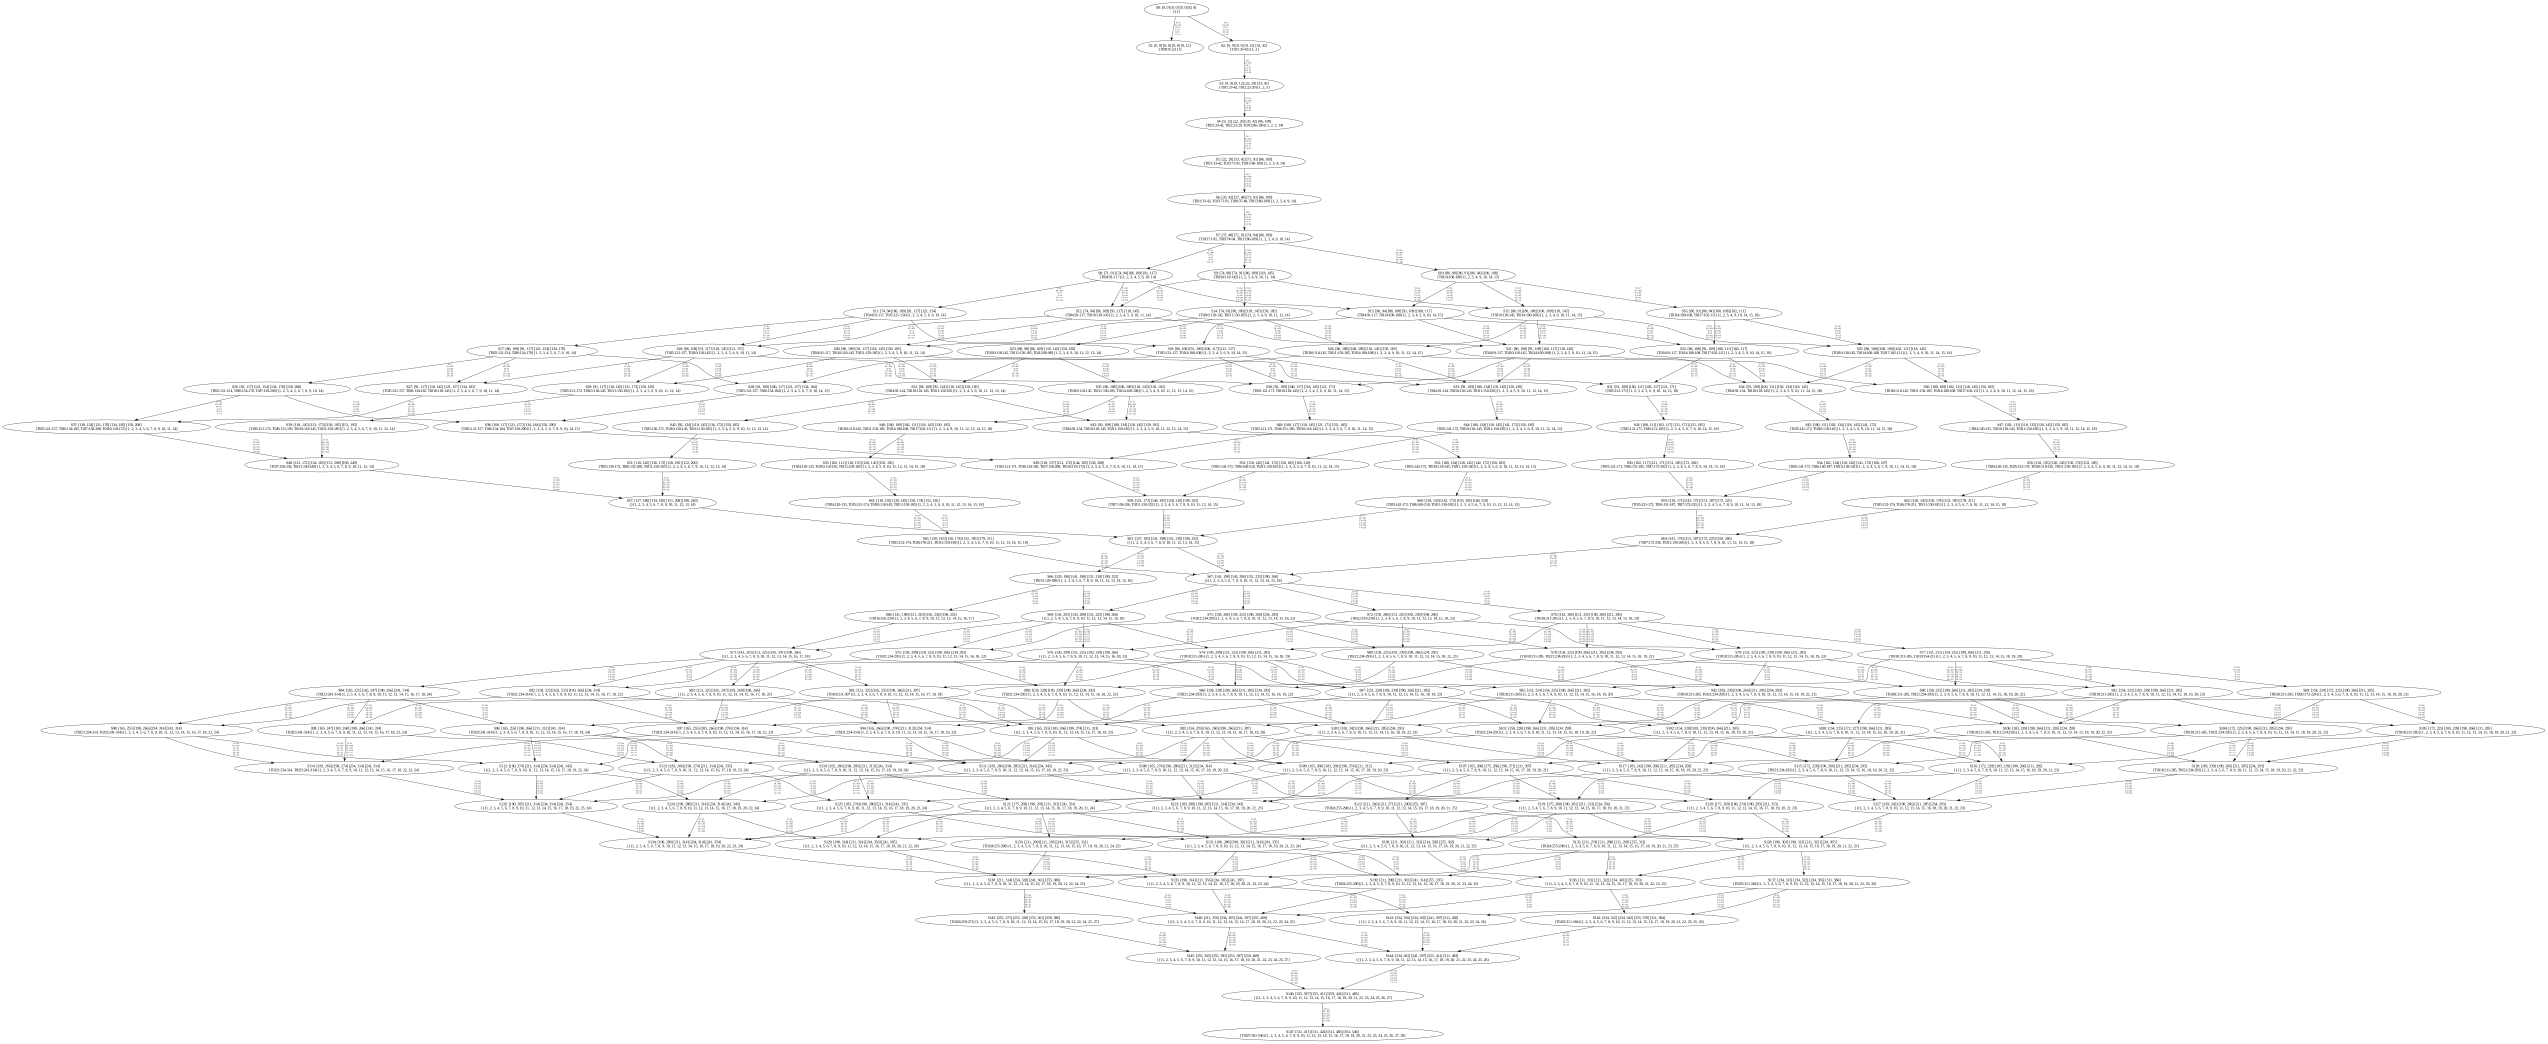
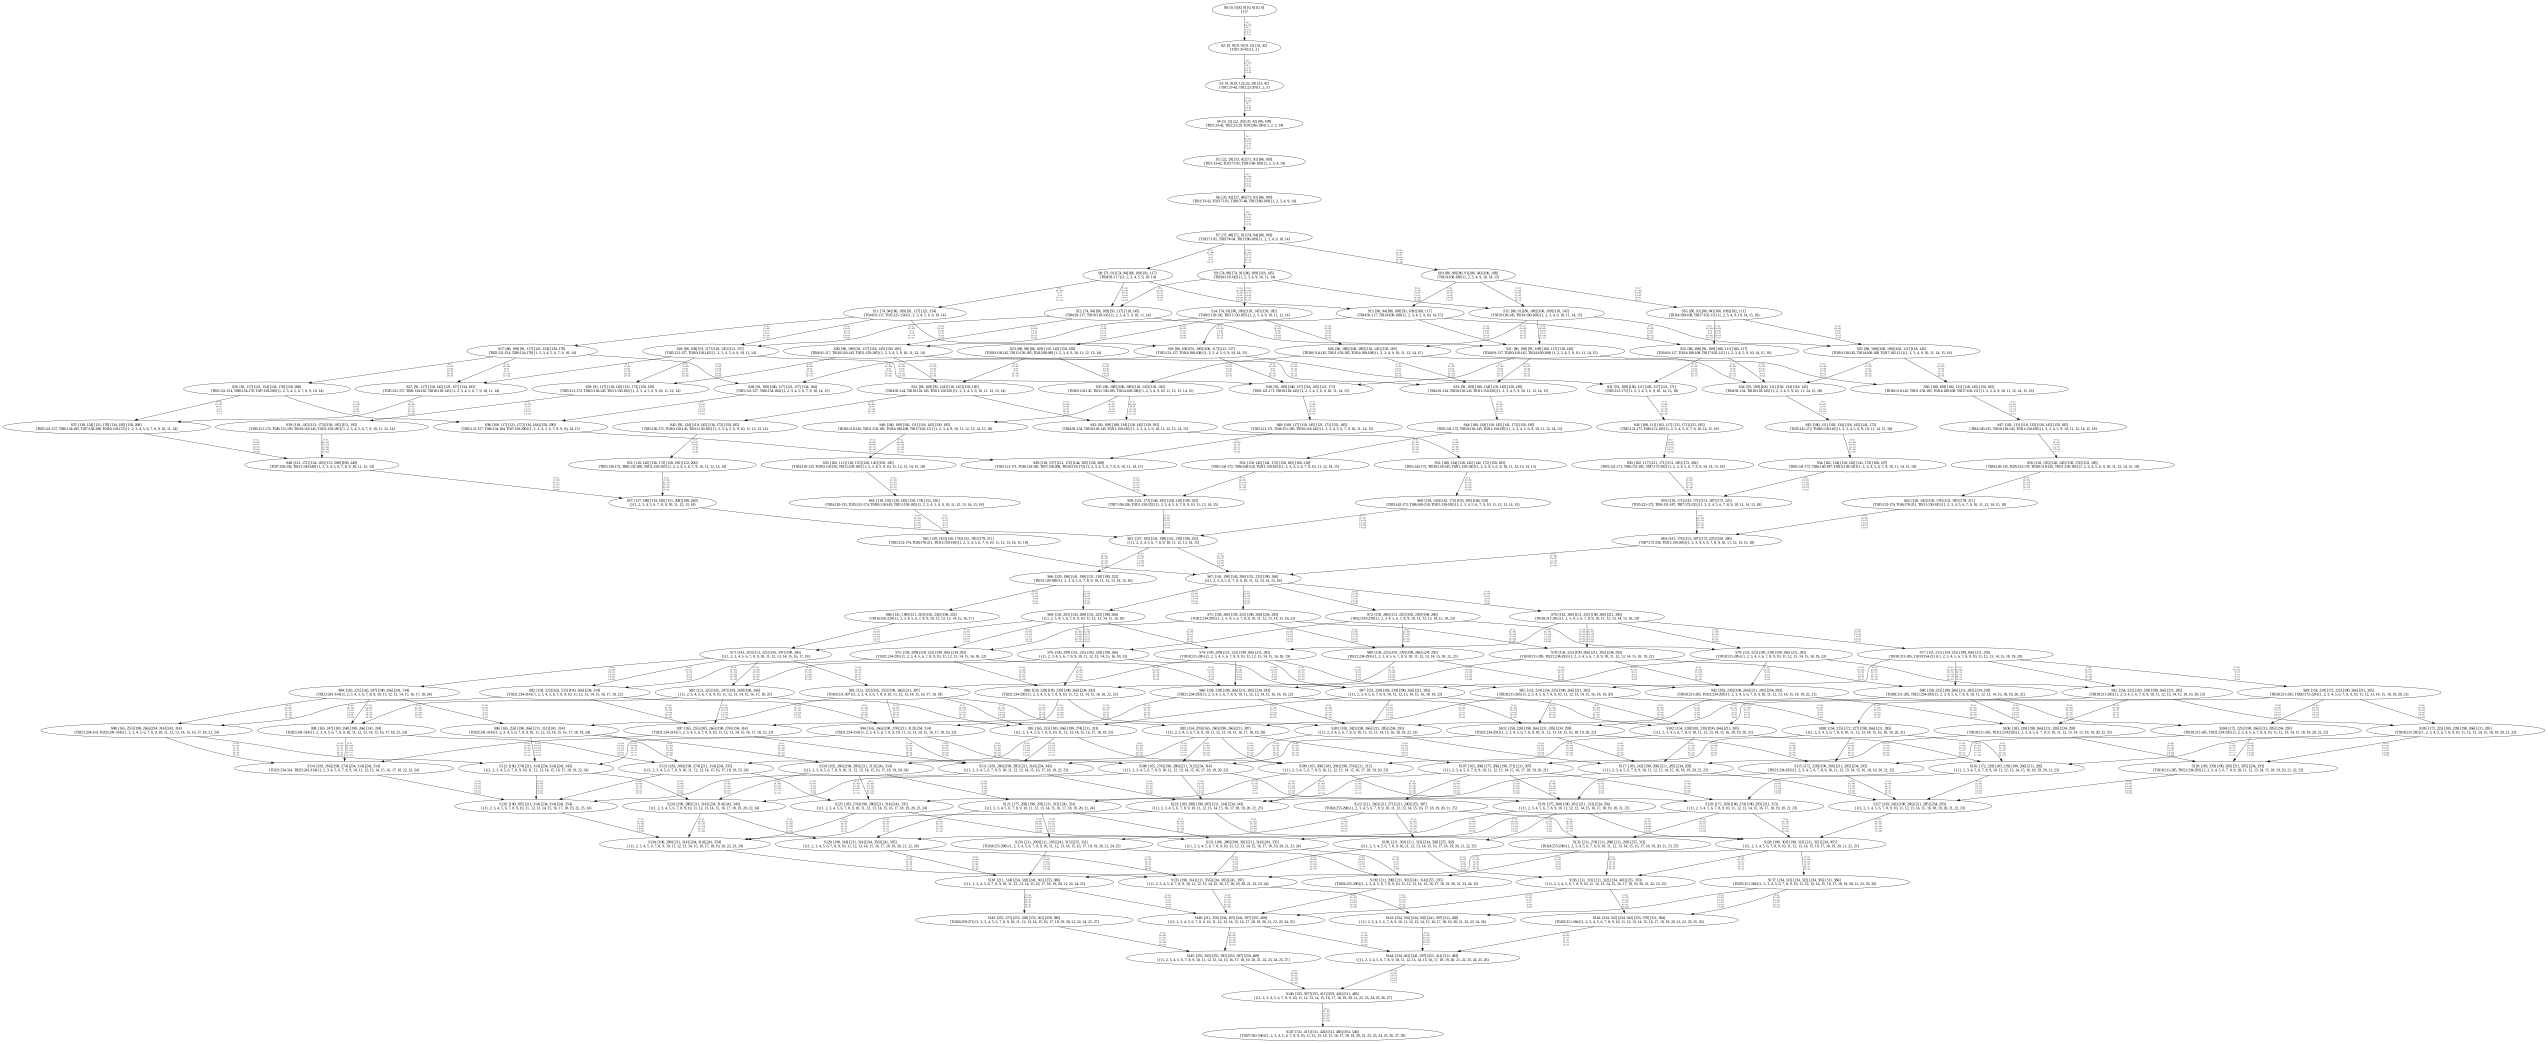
node "S1: [0, 0] [0, 0] [0, 0] [9, 12] {T0J0:9-12}{1}": removed
